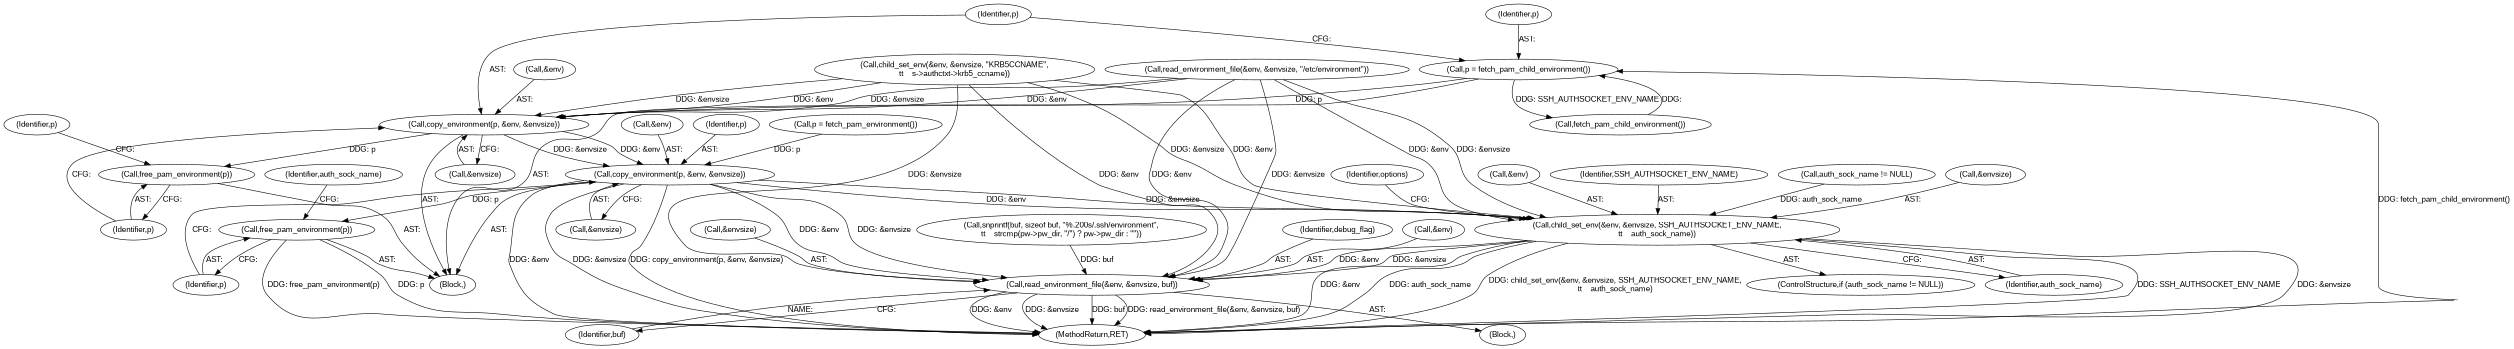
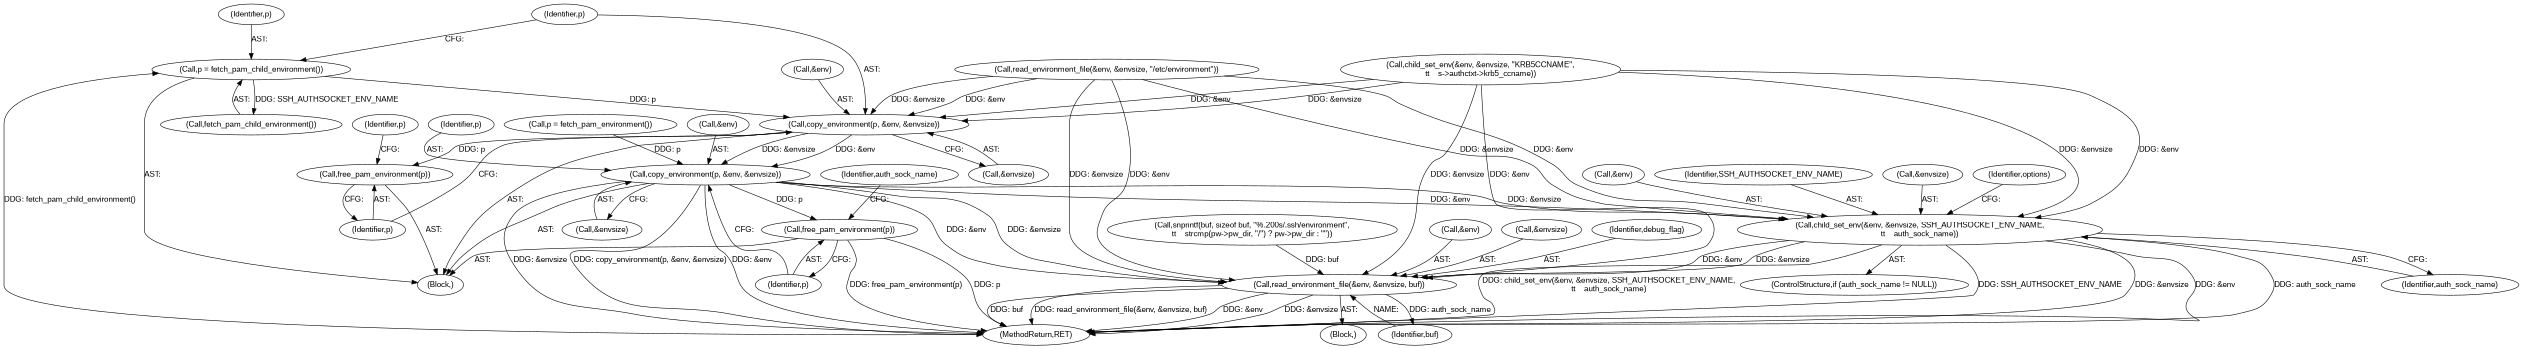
edge "(Call,fetch_pam_child_environment())" -> "(Call,p = fetch_pam_child_environment())": label "DDG: " -> "AST: "
node "(Call,auth_sock_name != NULL)": removed
edge "(Call,read_environment_file(&env, &envsize, buf))" -> "(Identifier,buf)": label "CFG: " -> "DDG: auth_sock_name"
